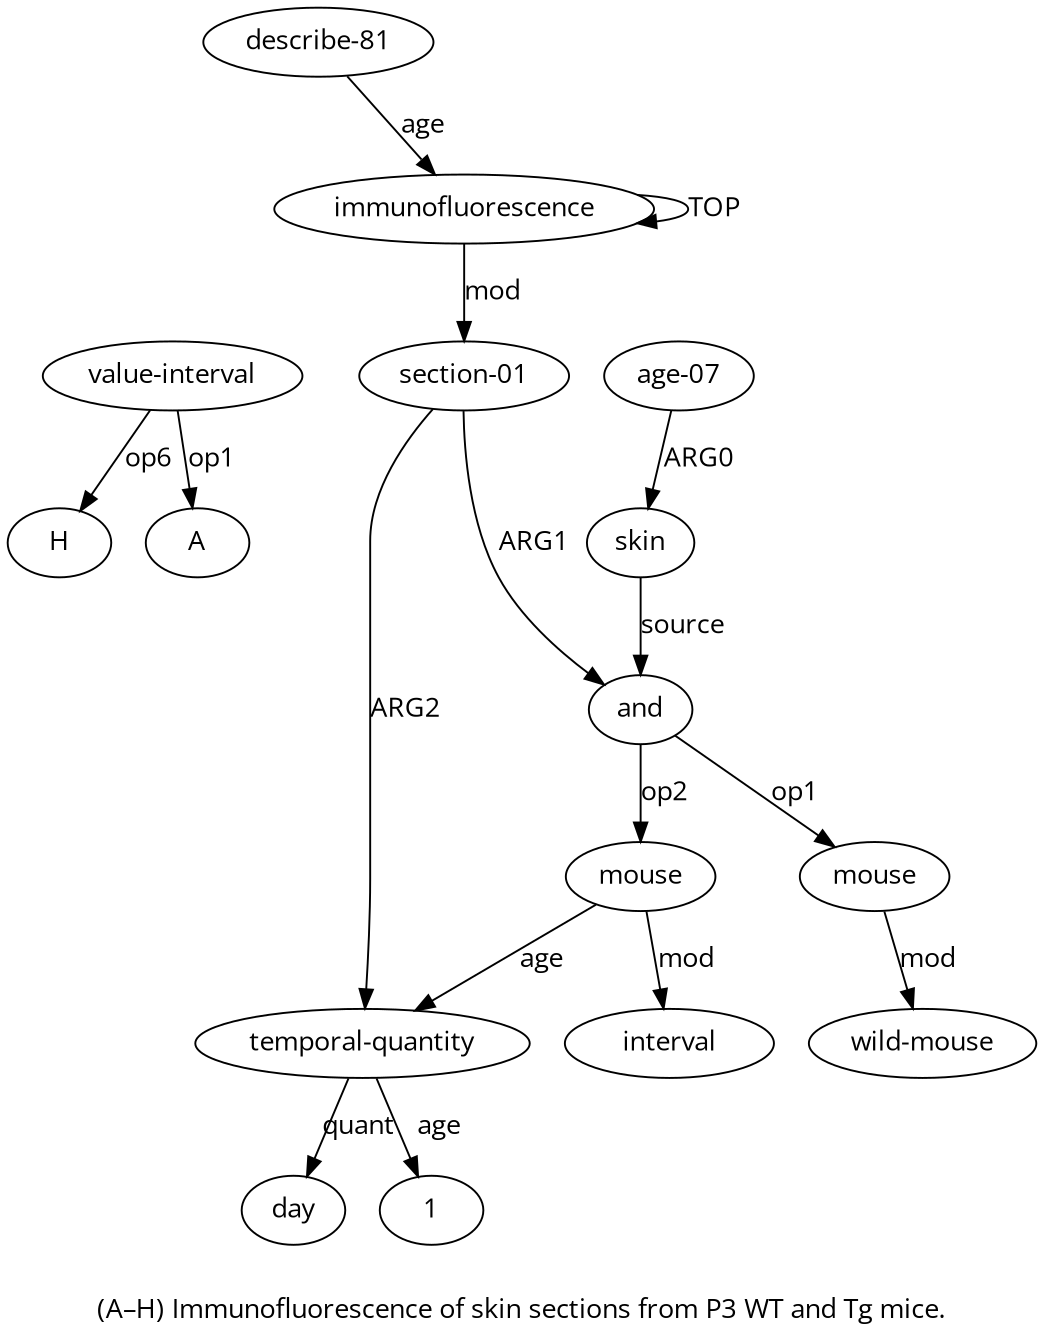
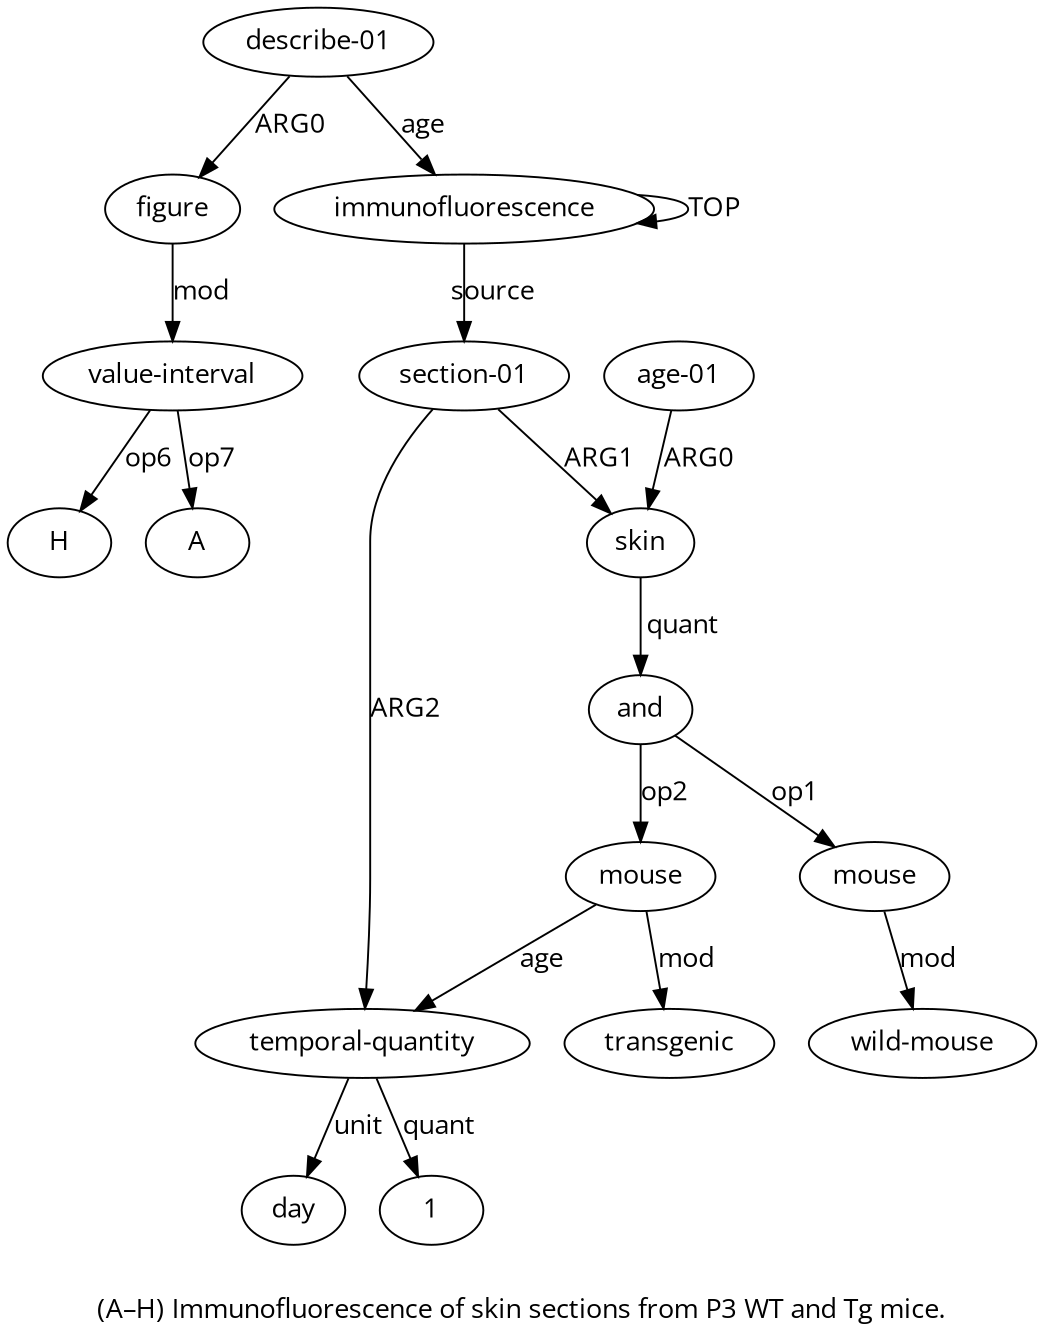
node "describe-81": label "describe-81" -> "describe-01"
node "figure": added
edge "immunofluorescence" -> "section-01": label "mod" -> "source"
node "age-07": label "age-07" -> "age-01"
edge "value-interval" -> "A": label "op1" -> "op7"
edge "section-01" -> "and": now "section-01" -> "skin"
edge "skin" -> "and": label "source" -> "quant"
node "interval": label "interval" -> "transgenic"
edge "temporal-quantity" -> "day": label "quant" -> "unit"
edge "temporal-quantity" -> "1": label "age" -> "quant"
